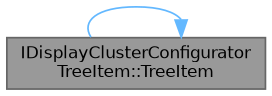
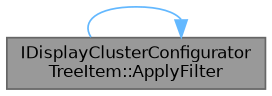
node "IDisplayClusterConfigurator TreeItem::TreeItem": label "IDisplayClusterConfigurator TreeItem::TreeItem" -> "IDisplayClusterConfigurator TreeItem::ApplyFilter"
